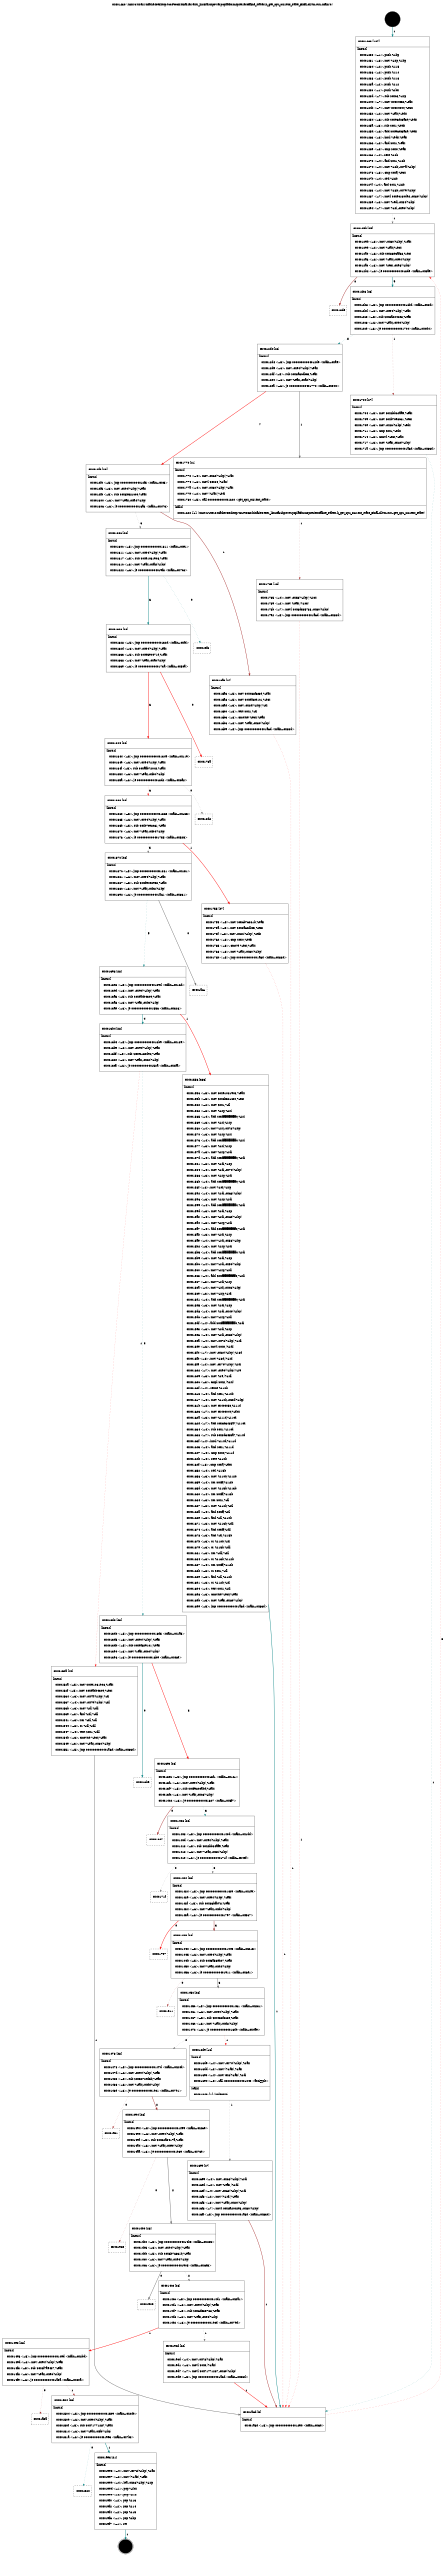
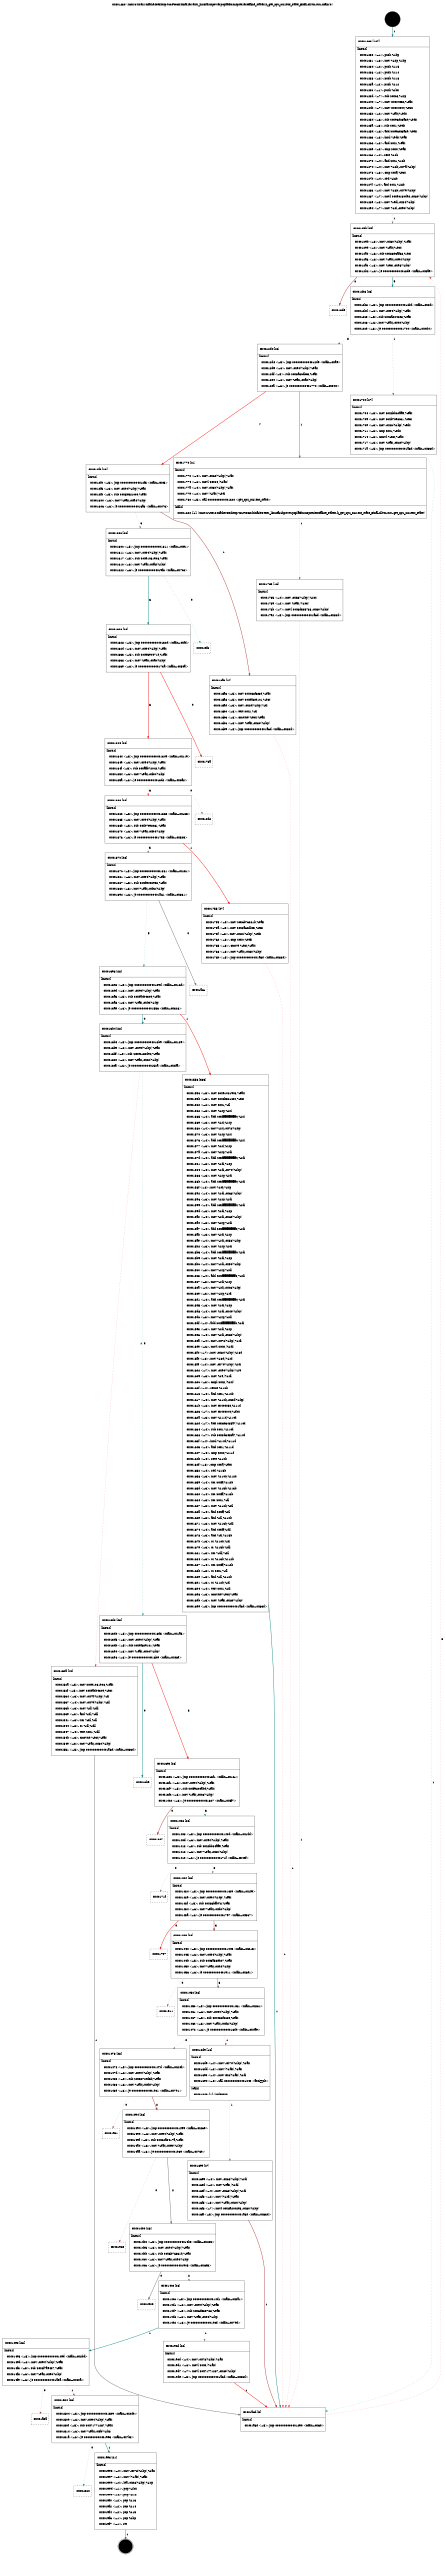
edge "0x4014cc [28]" -> "0x4014e8 [28]": color red -> teal
